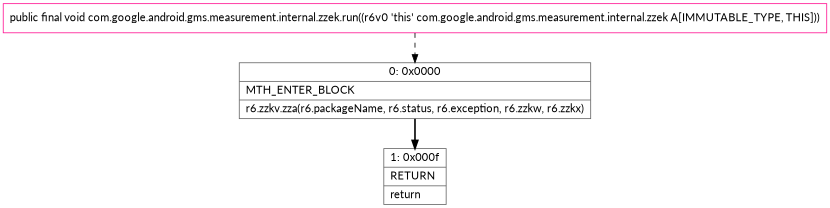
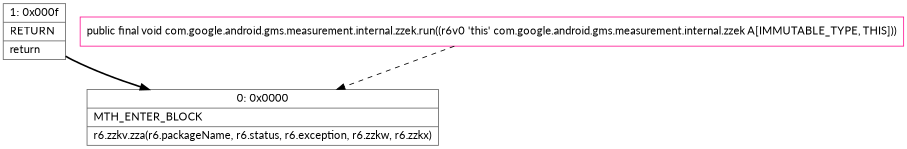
edge "0: 0x0000" -> "1: 0x000f": reversed
